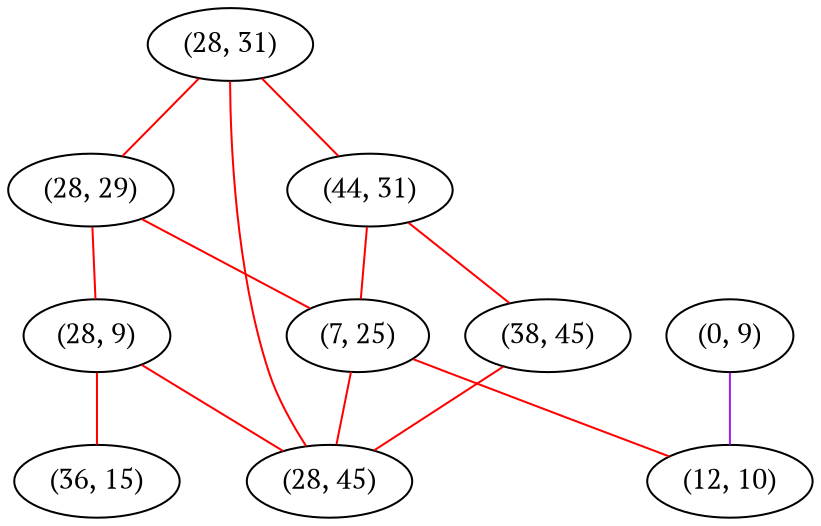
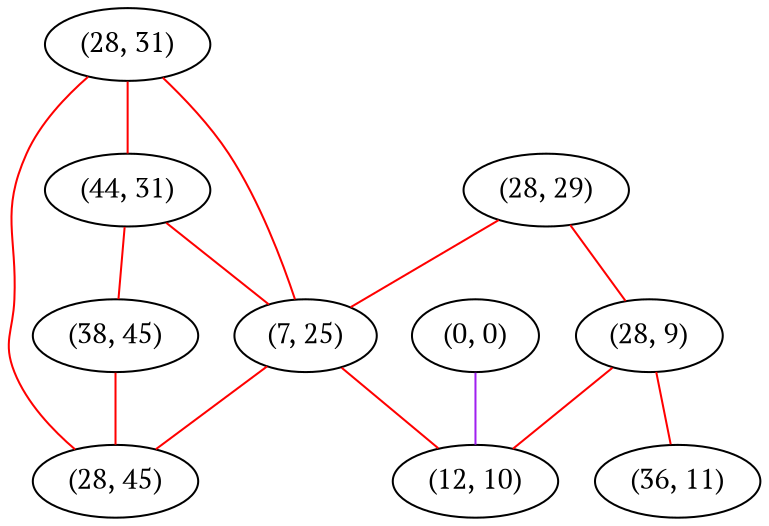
edge "(28, 31)" -- "(28, 29)": now "(28, 31)" -- "(7, 25)"
node "(0, 9)": label "(0, 9)" -> "(0, 0)"
edge "(28, 9)" -- "(28, 45)": now "(28, 9)" -- "(12, 10)"
node "(36, 15)": label "(36, 15)" -> "(36, 11)"
